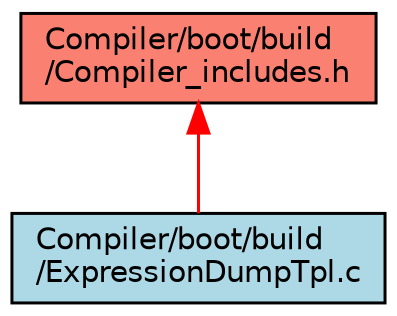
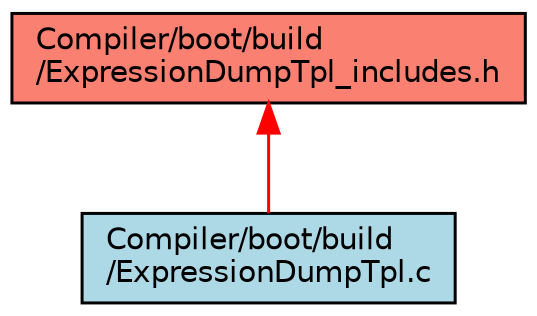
node "Compiler/boot/build /Compiler_includes.h": label "Compiler/boot/build /Compiler_includes.h" -> "Compiler/boot/build /ExpressionDumpTpl_includes.h"
